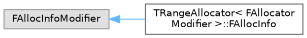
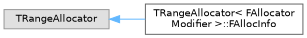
node "FAllocInfoModifier": label "FAllocInfoModifier" -> "TRangeAllocator"
